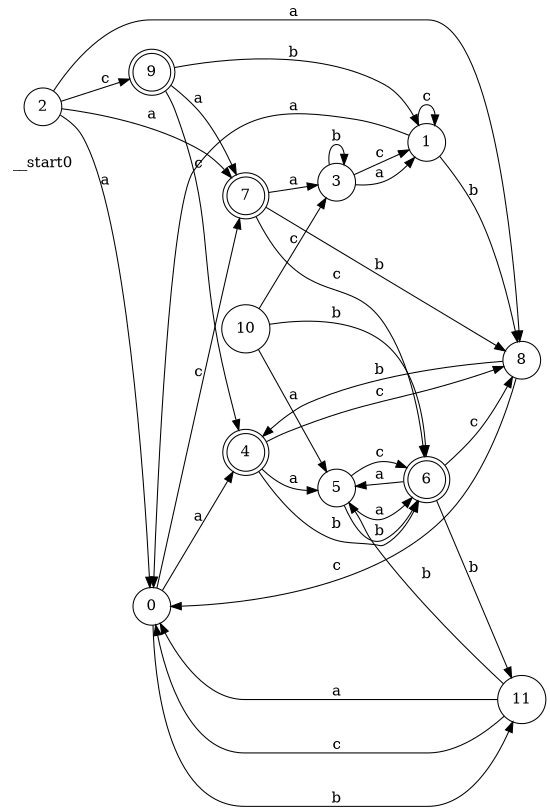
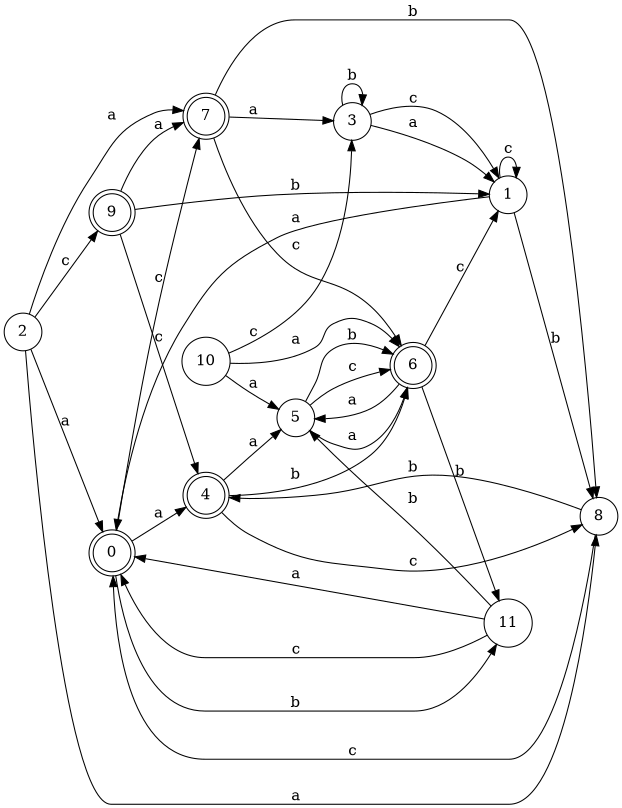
node "__start0": removed
edge "10" -> "6": label "b" -> "a"
edge "6" -> "8": now "6" -> "1"
node "0": shape circle -> doublecircle
